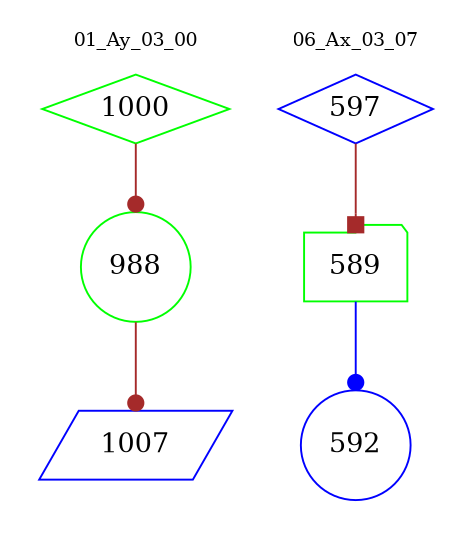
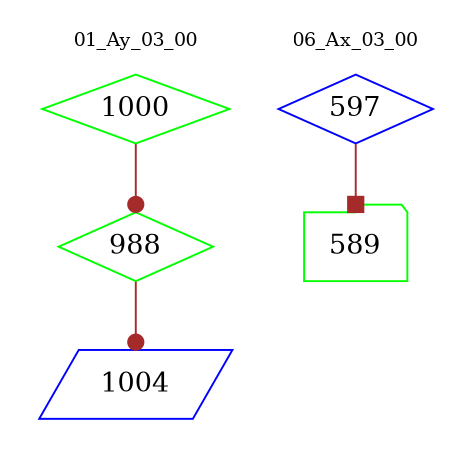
cluster "06_Ax_03_07": label "06_Ax_03_07" -> "06_Ax_03_00"
node "988": shape circle -> diamond
node "1007": label "1007" -> "1004"
node "592": removed
